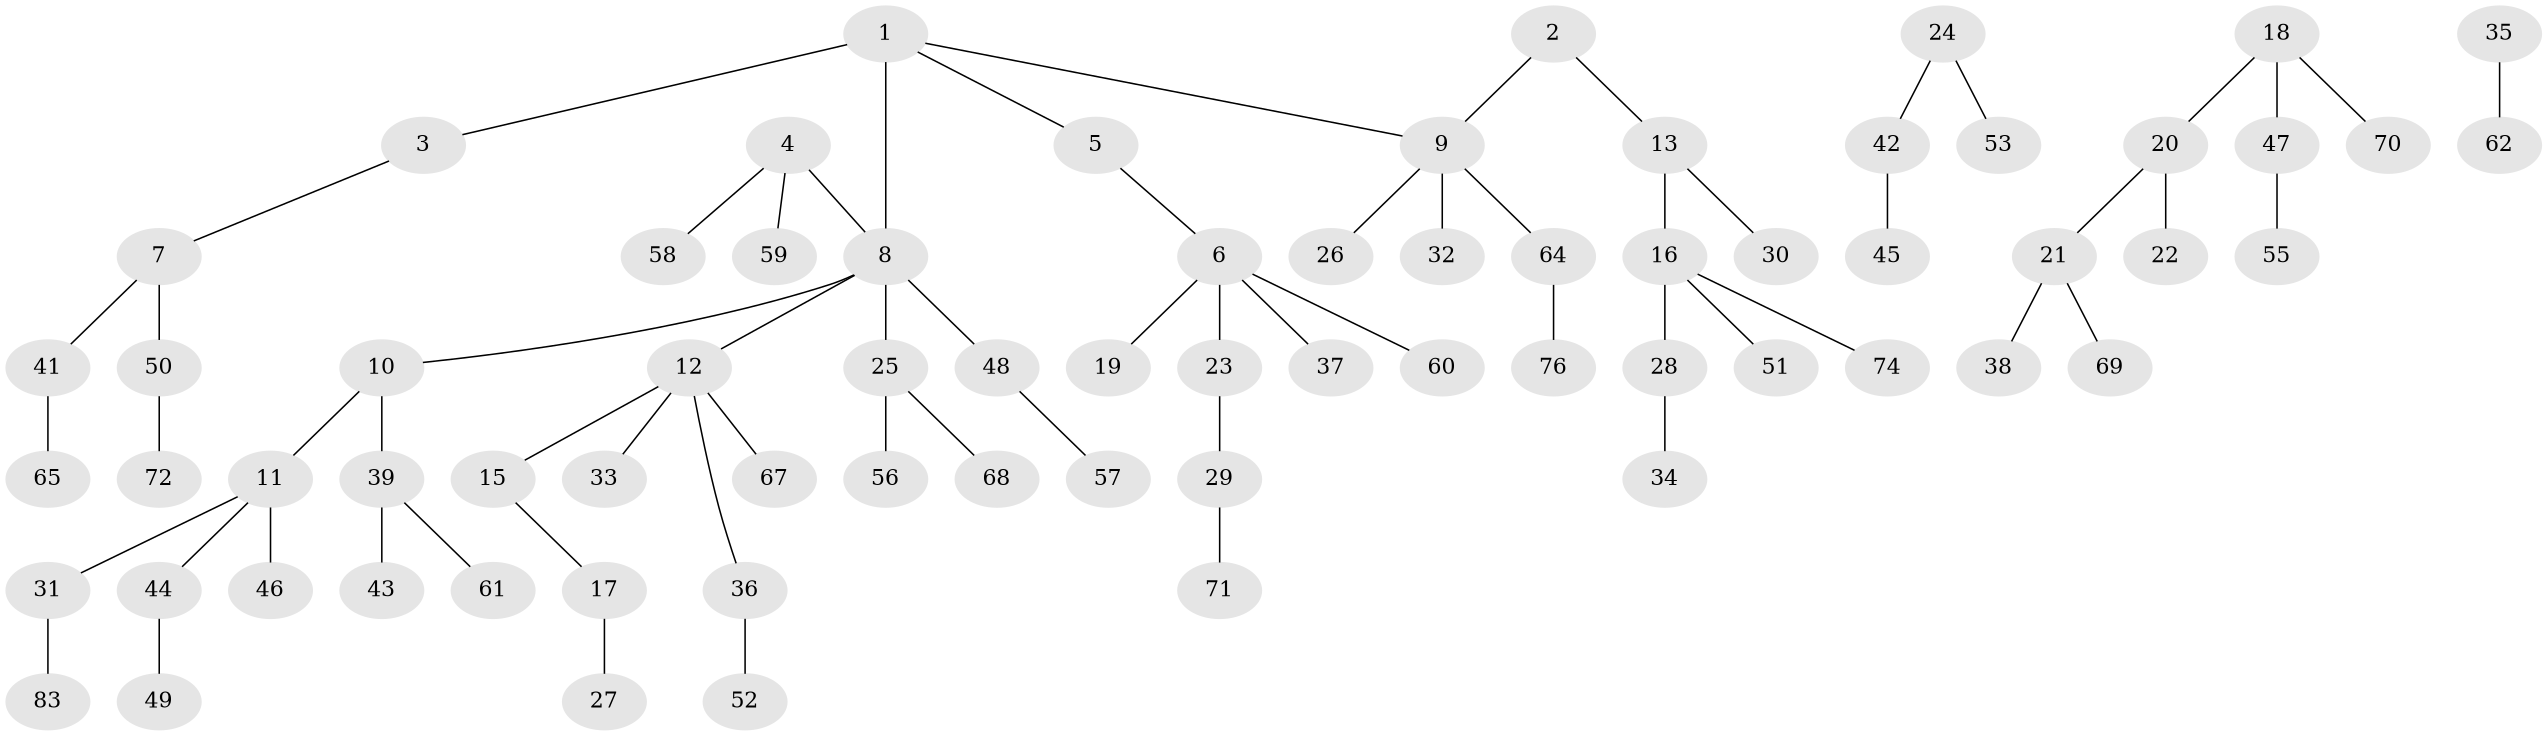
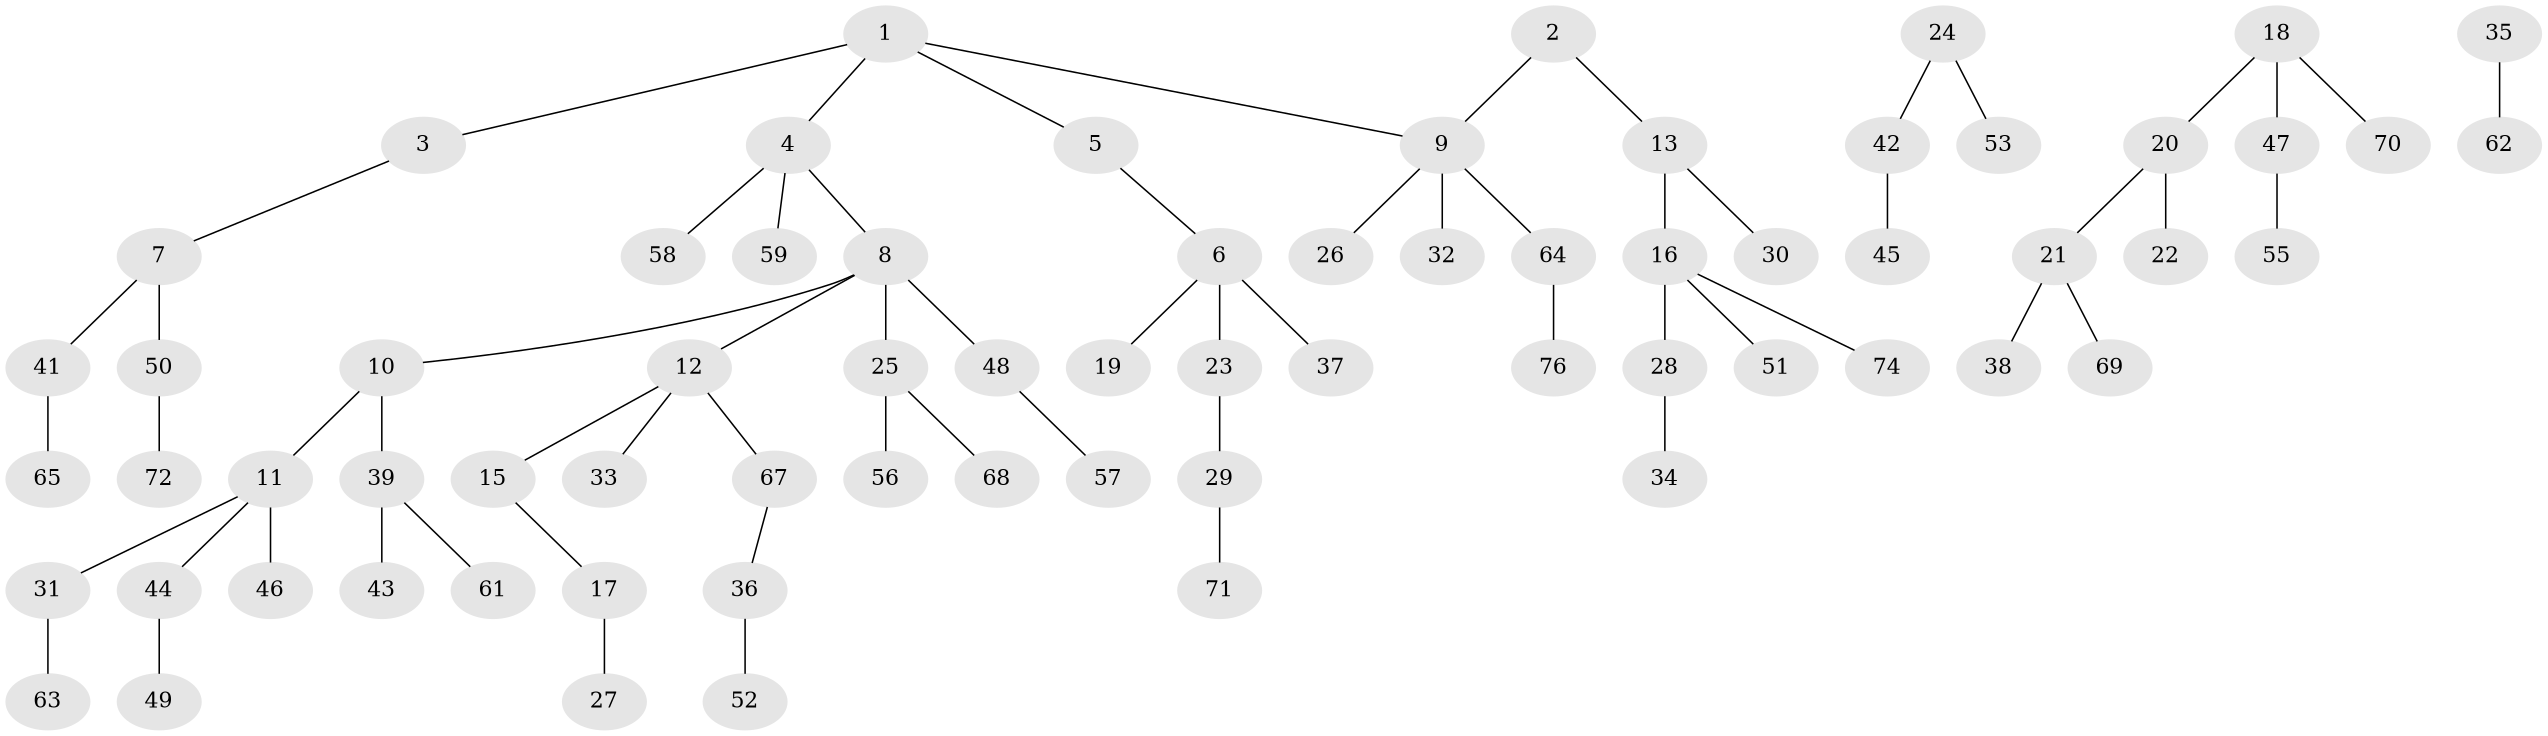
edge "1" -- "8": now "1" -- "4"
node "60": removed
edge "12" -- "36": now "67" -- "36"
node "83": label "83" -> "63"
